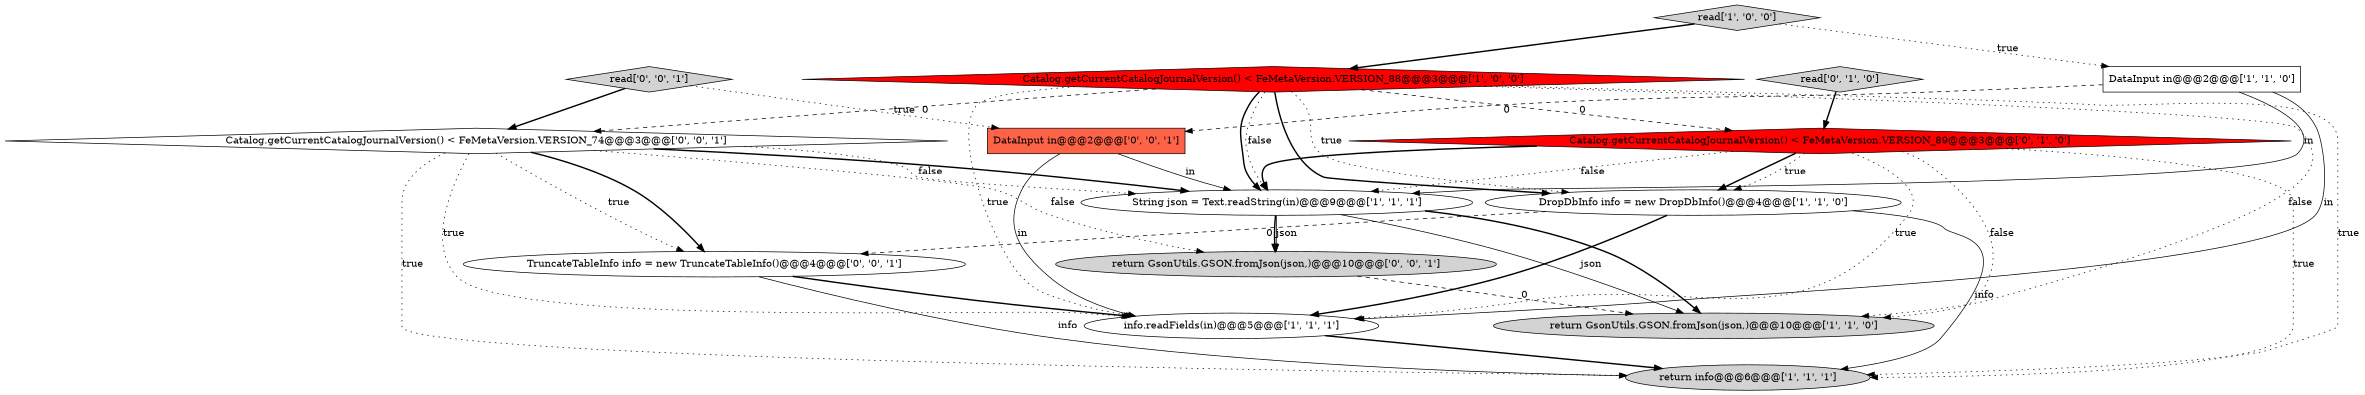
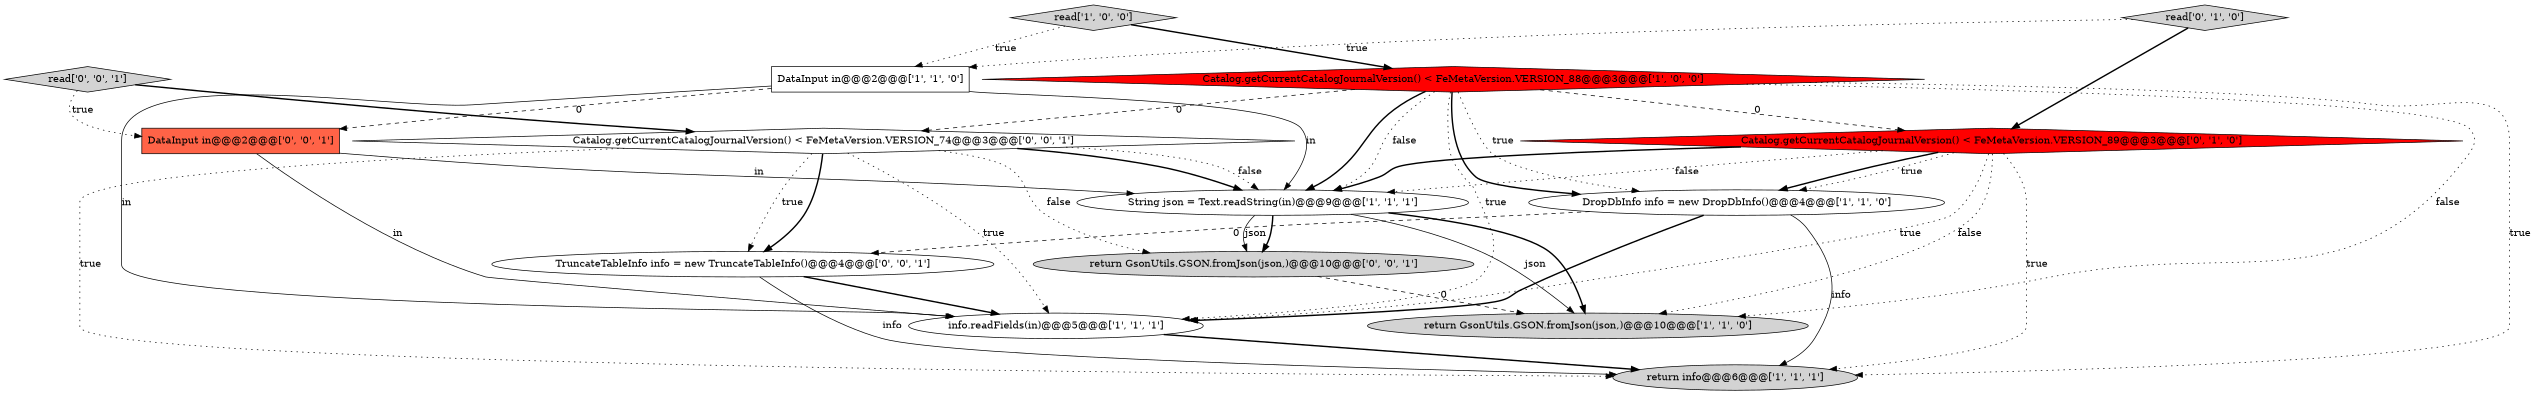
edge "read['0', '1', '0']" -> "DataInput in@@@2@@@['1', '1', '0']": added, label "true"
